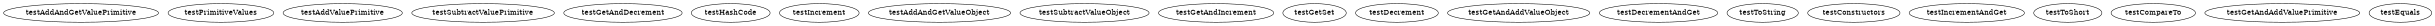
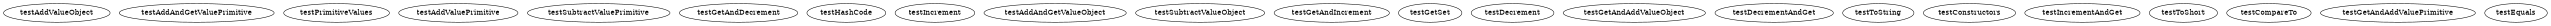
node "testAddValueObject": added
